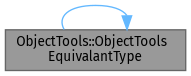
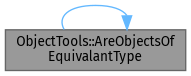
node "ObjectTools::ObjectTools EquivalantType": label "ObjectTools::ObjectTools EquivalantType" -> "ObjectTools::AreObjectsOf EquivalantType"
